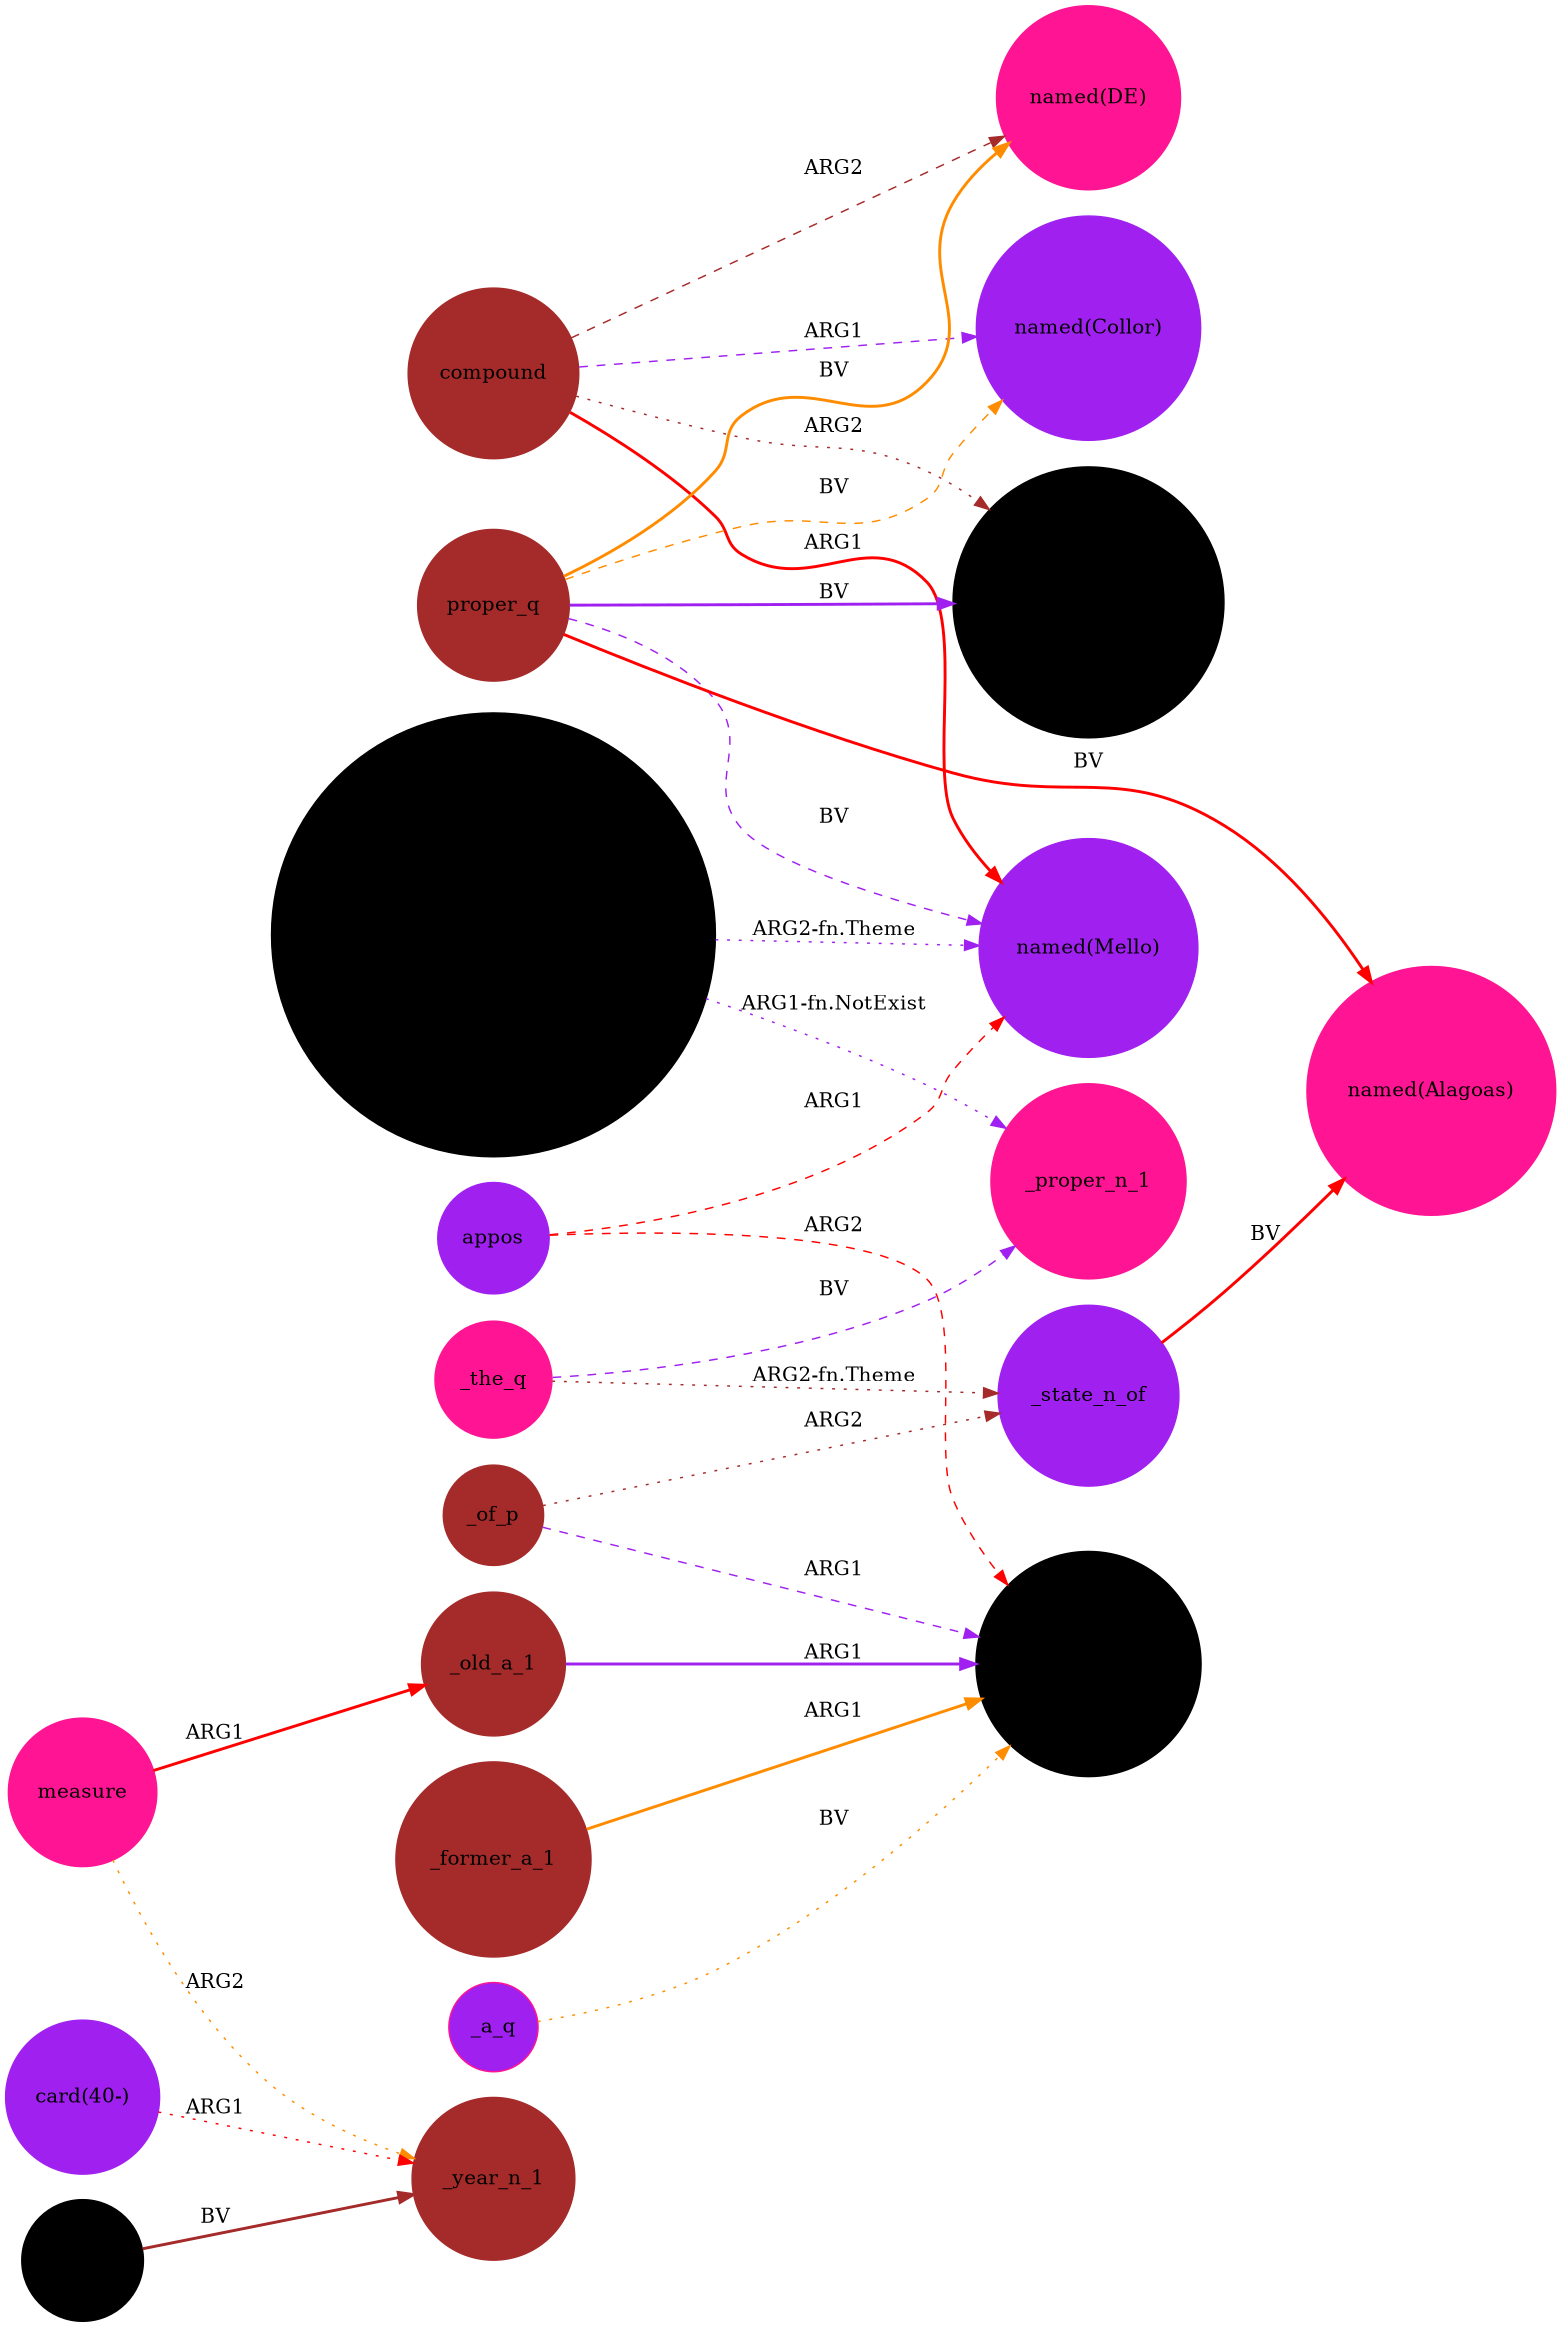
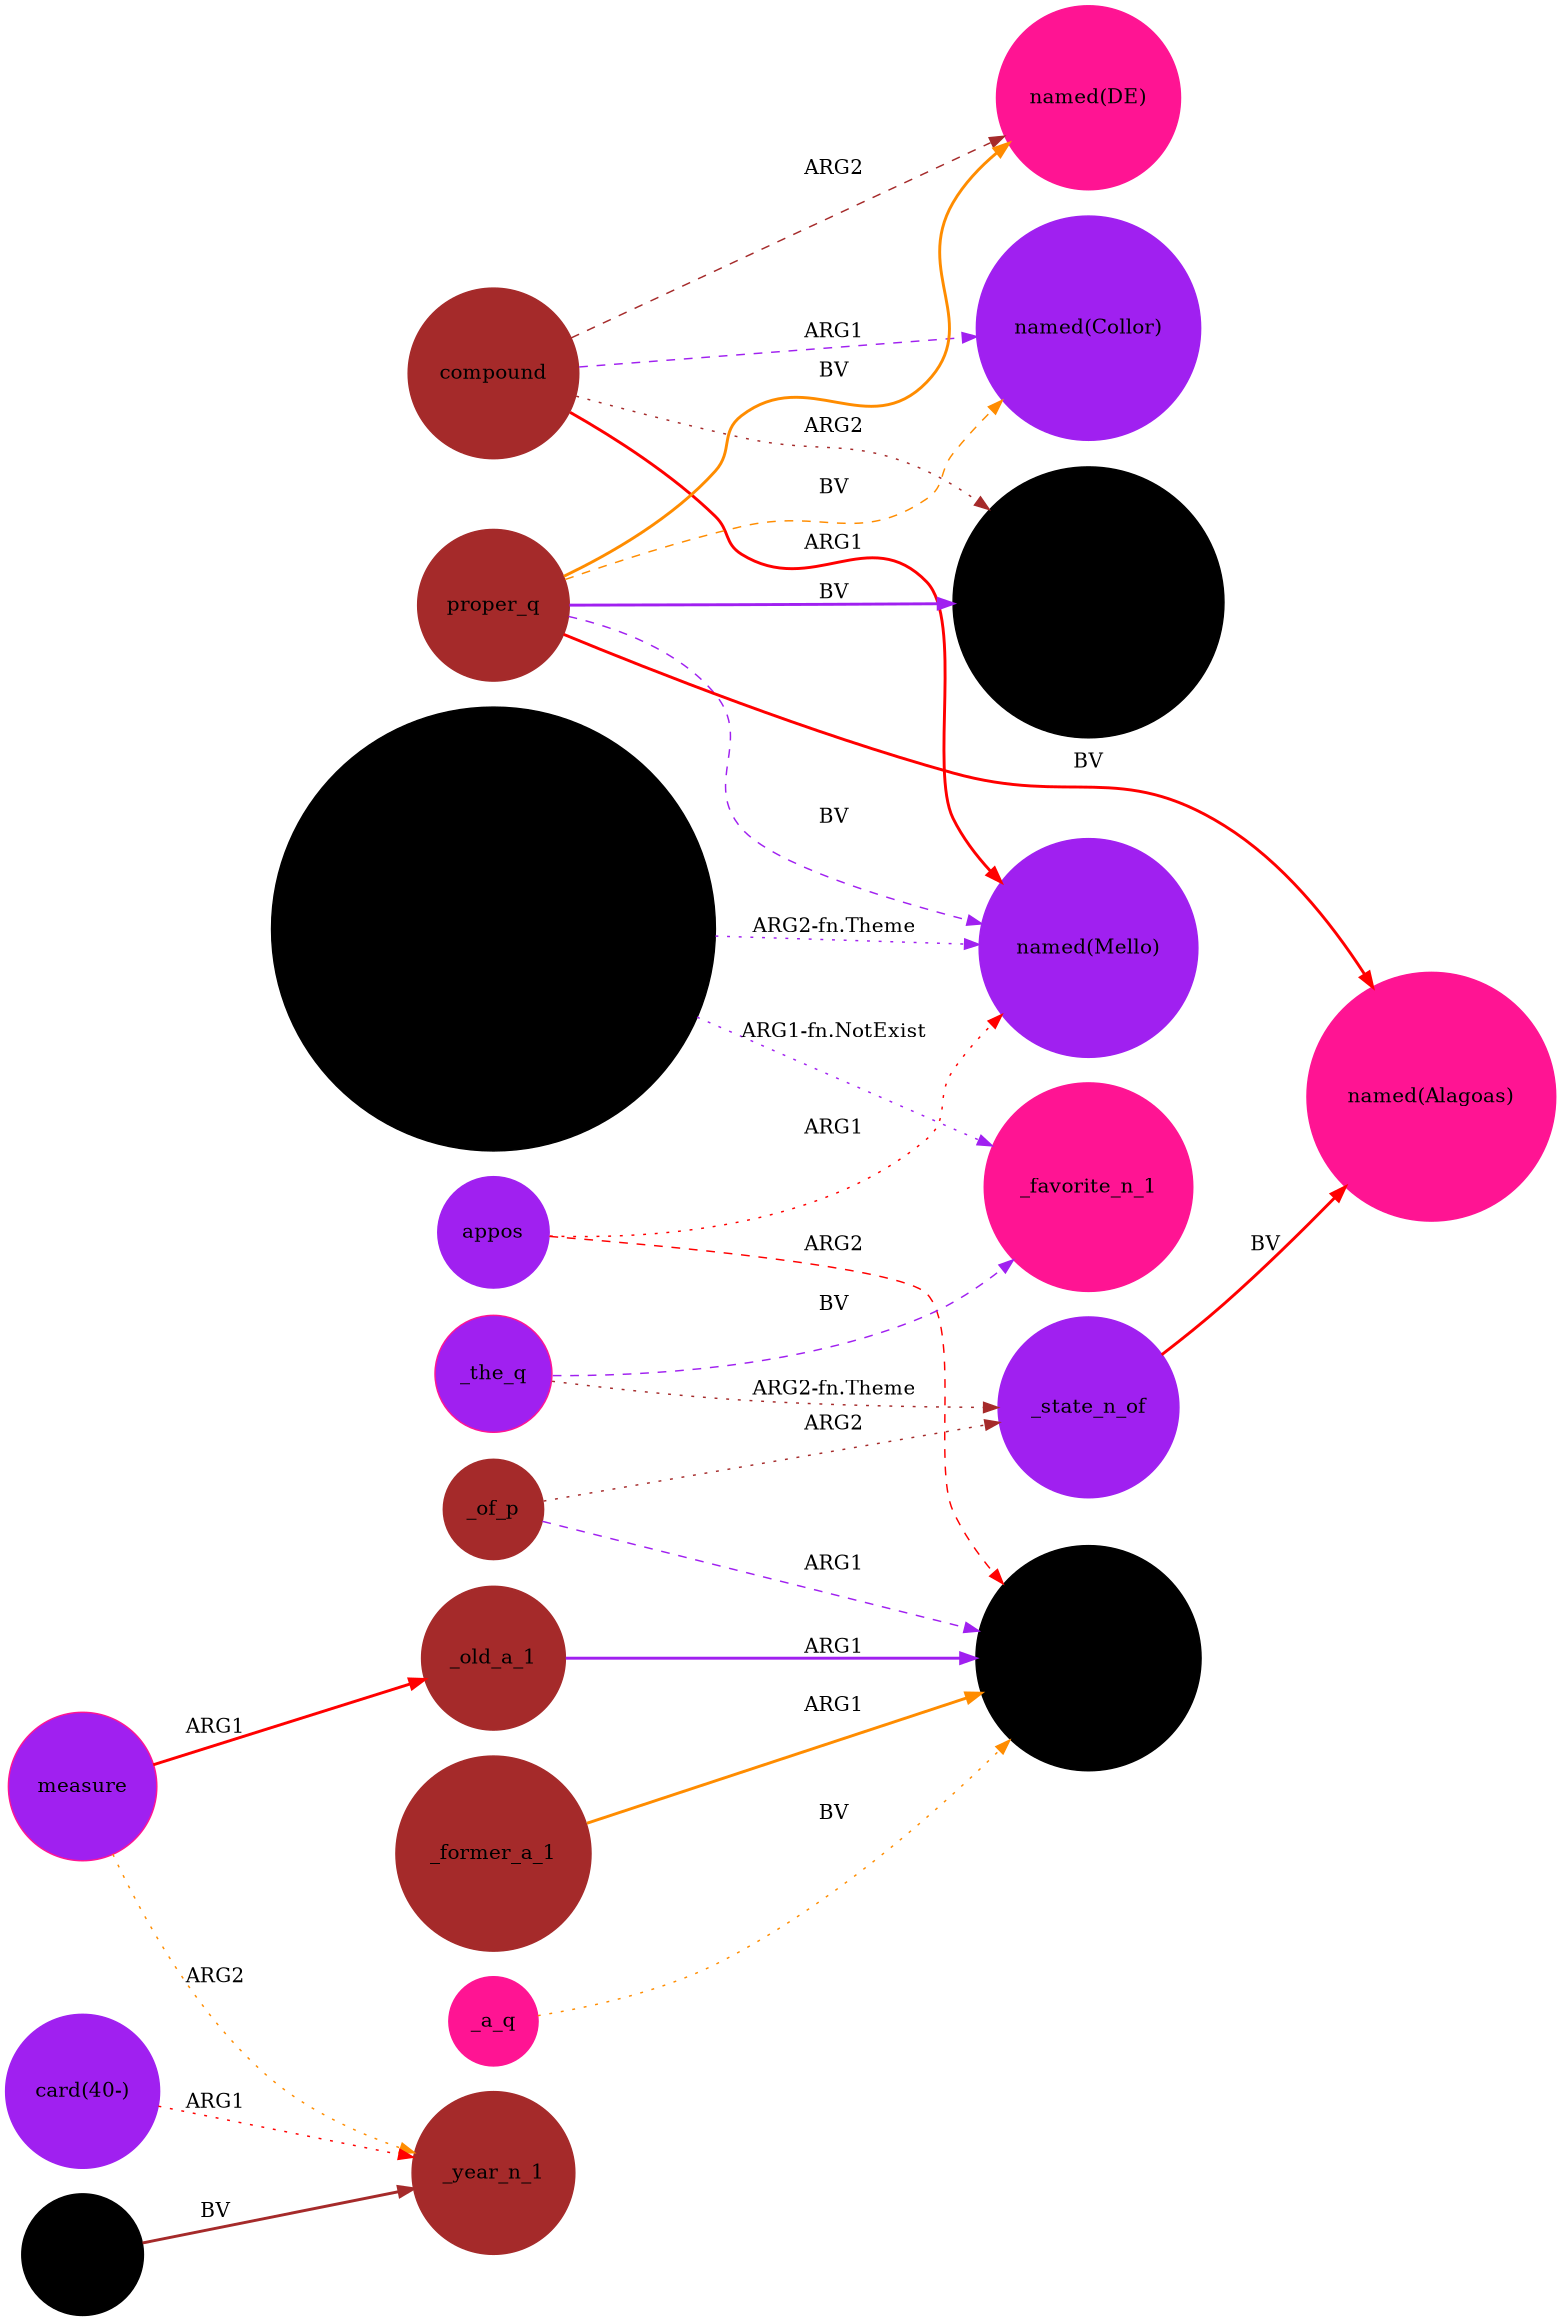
edge "appos" -> "named(Mello)": style dashed -> dotted
node "_proper_n_1": label "_proper_n_1" -> "_favorite_n_1"
node "_the_q": fillcolor deeppink -> purple
node "measure": fillcolor deeppink -> purple
node "_a_q": fillcolor purple -> deeppink
